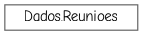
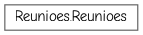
node "Dados.Reunioes": label "Dados.Reunioes" -> "Reunioes.Reunioes"
